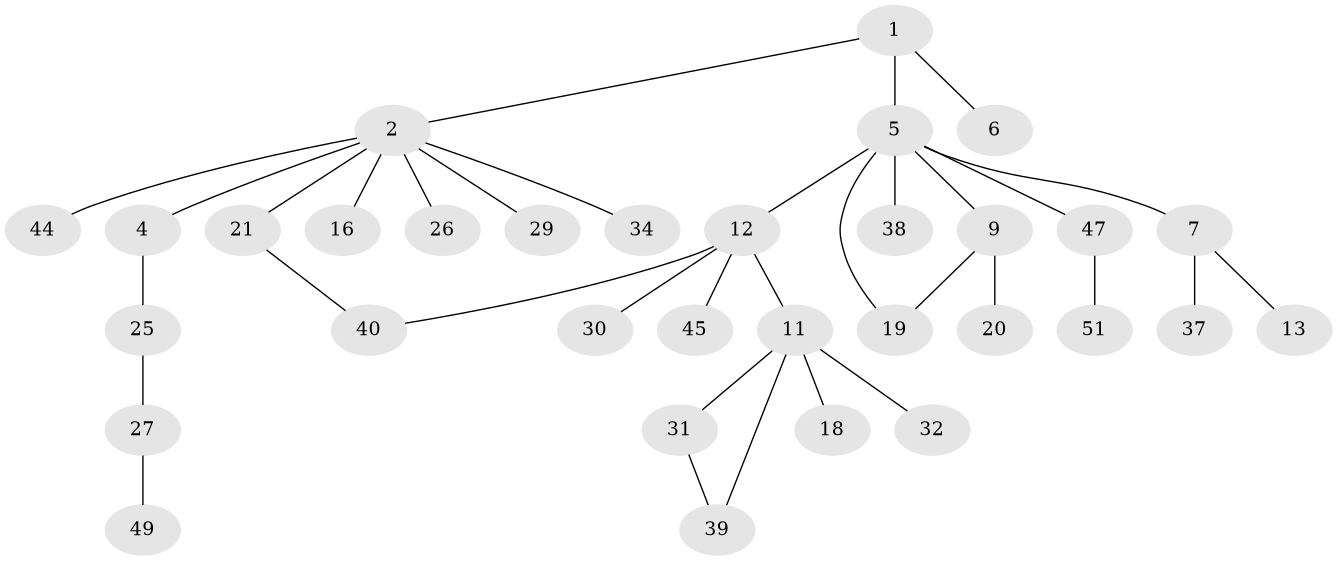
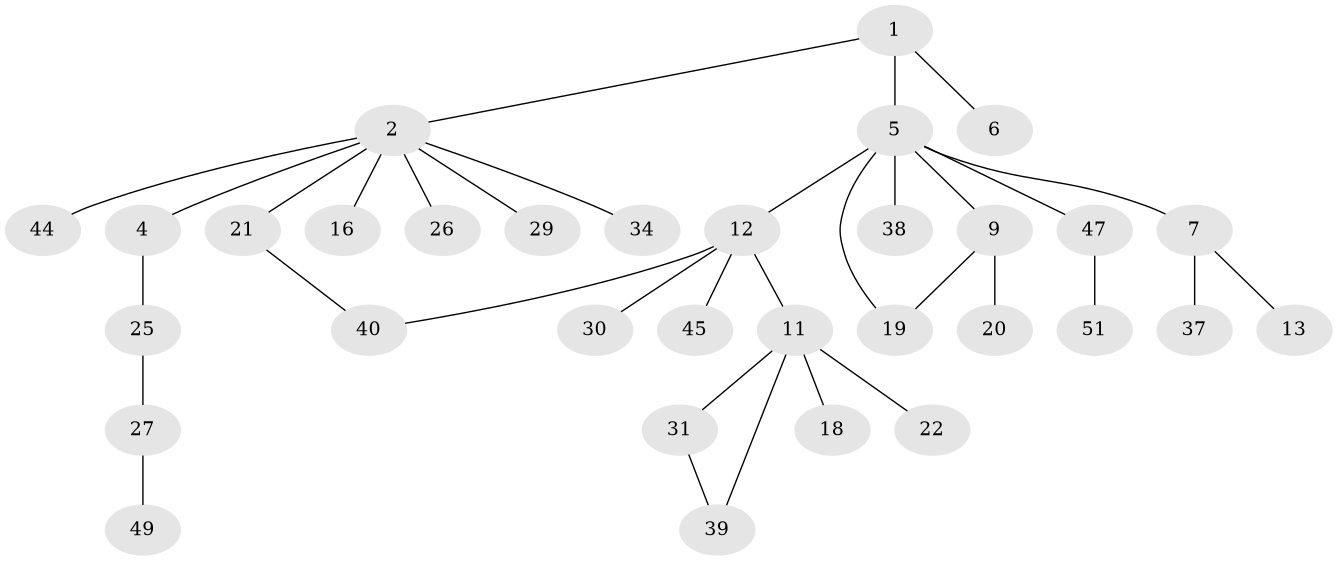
node "32": label "32" -> "22"
